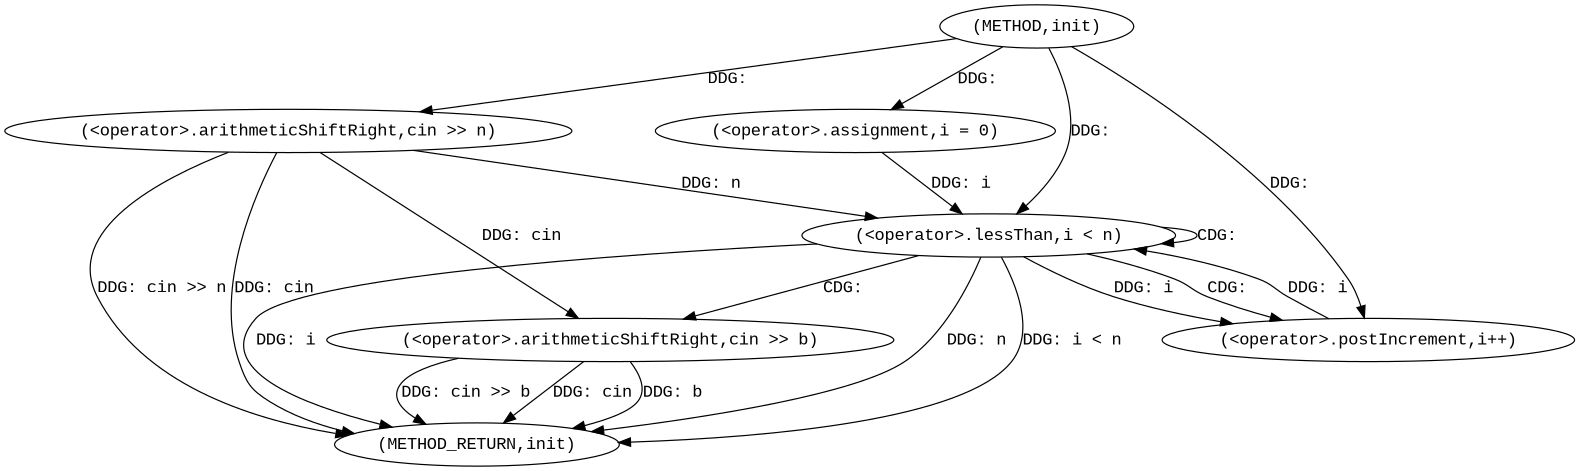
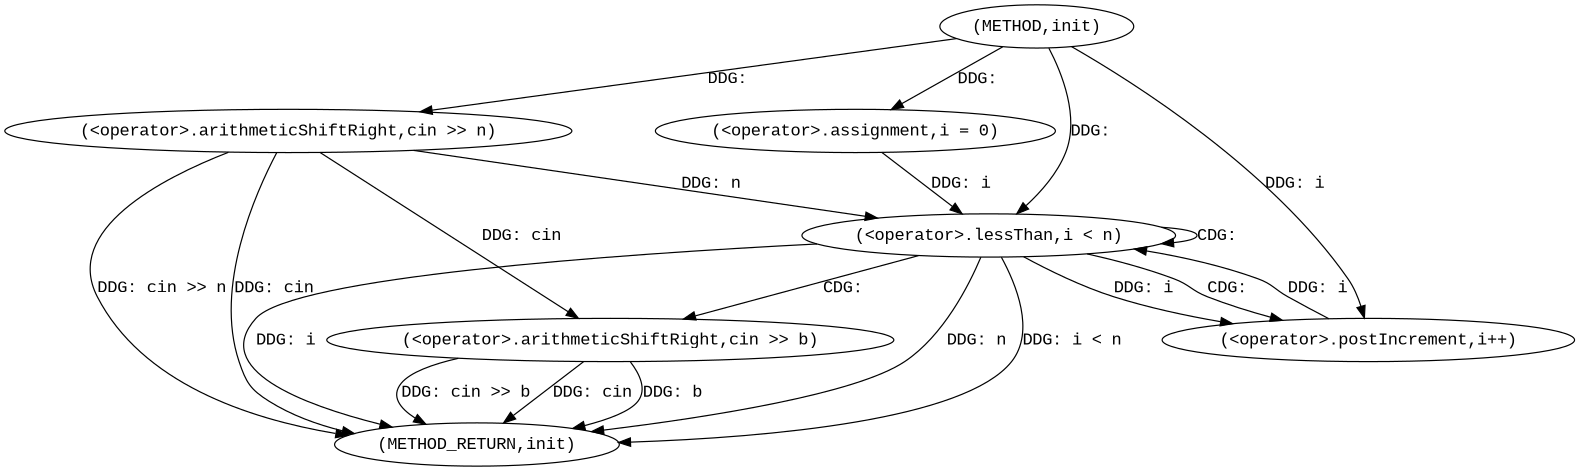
edge "(METHOD,init)" -> "(<operator>.postIncrement,i++)": label "DDG: " -> "DDG: i"
